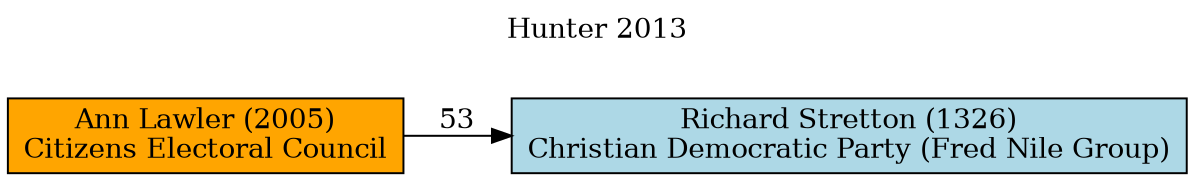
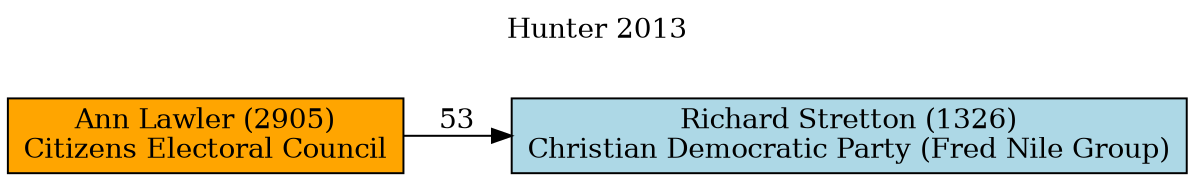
node "Ann Lawler (2005) Citizens Electoral Council": label "Ann Lawler (2005) Citizens Electoral Council" -> "Ann Lawler (2905) Citizens Electoral Council"
